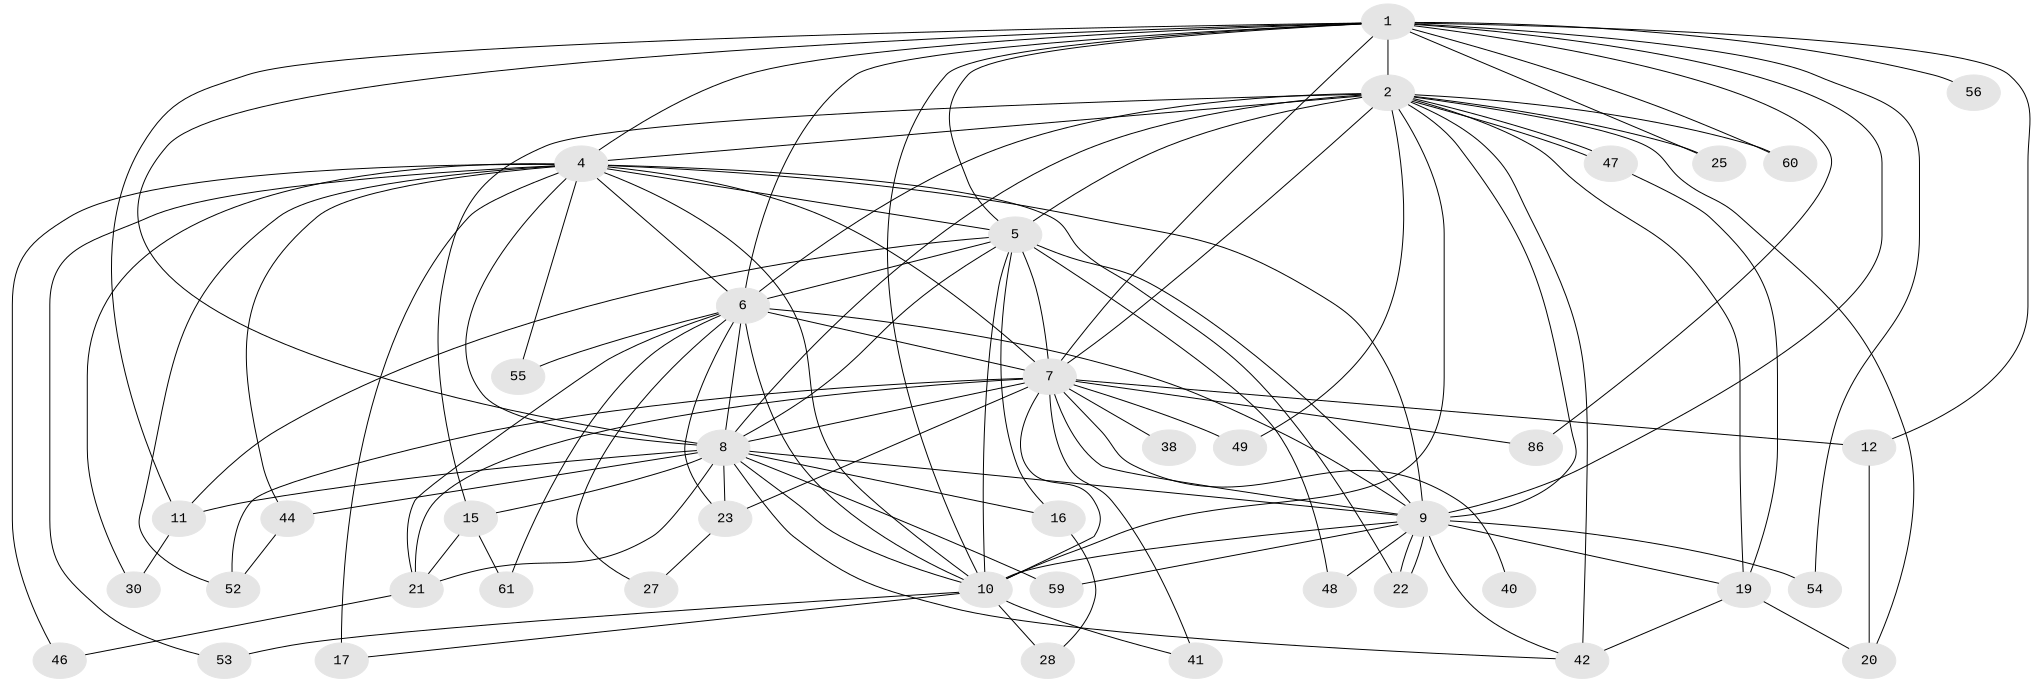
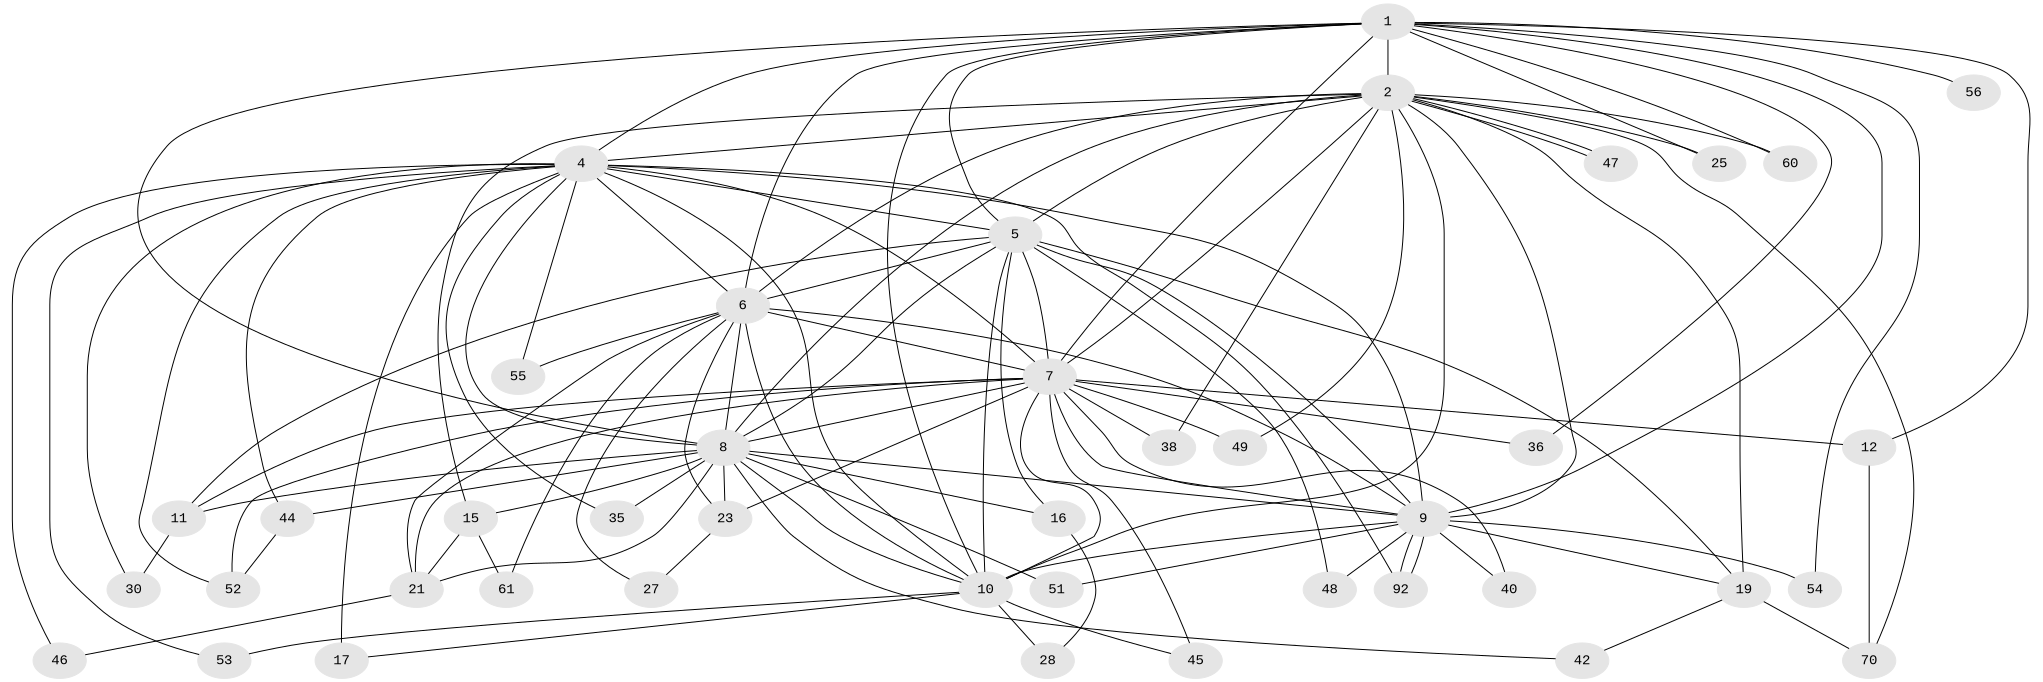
edge "1" -- "11": now "7" -- "11"
edge "2" -- "42": now "2" -- "38"
edge "47" -- "19": now "5" -- "19"
node "86": label "86" -> "36"
node "35": added
node "59": label "59" -> "51"
node "22": label "22" -> "92"
edge "9" -- "42": now "9" -- "40"
node "41": label "41" -> "45"
node "20": label "20" -> "70"
